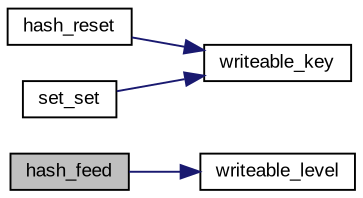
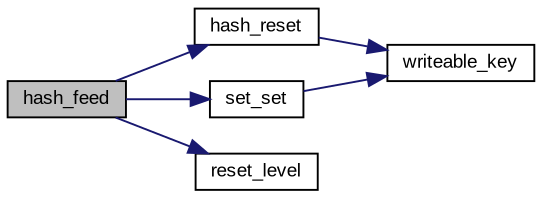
edge "hash_feed" -> "hash_reset": added
edge "hash_feed" -> "set_set": added
node "writeable_level": label "writeable_level" -> "reset_level"
